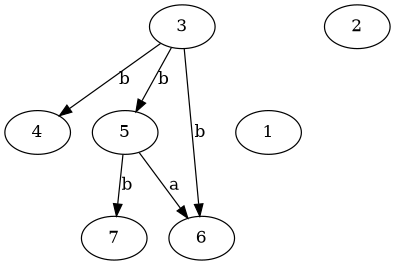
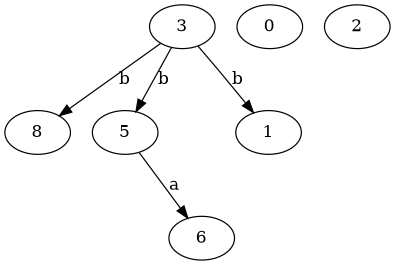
node "0": added
edge "3" -> "6": now "3" -> "1"
node "4": label "4" -> "8"
node "7": removed
